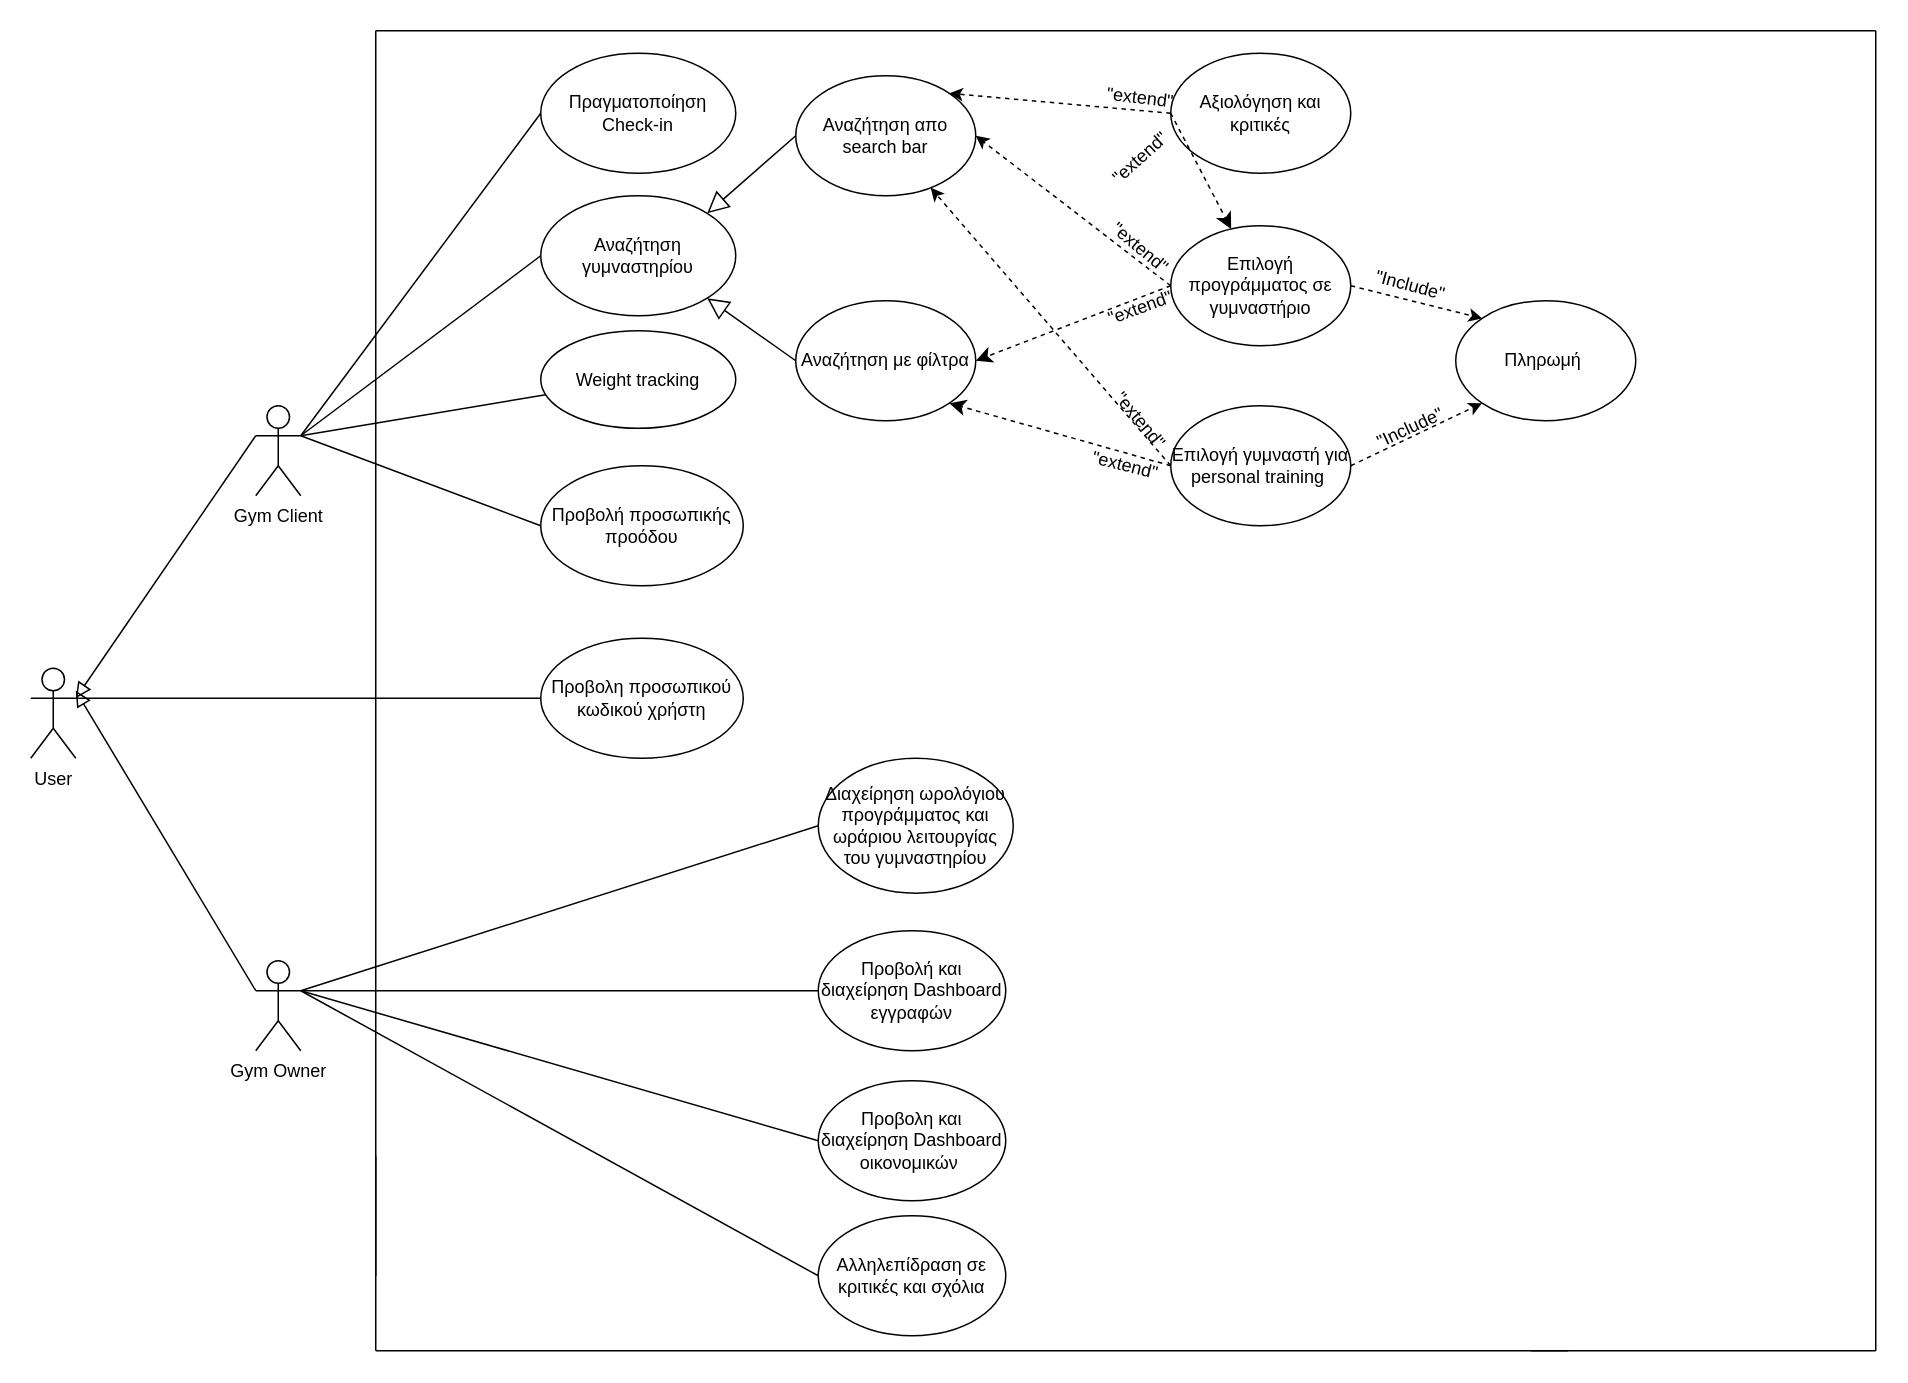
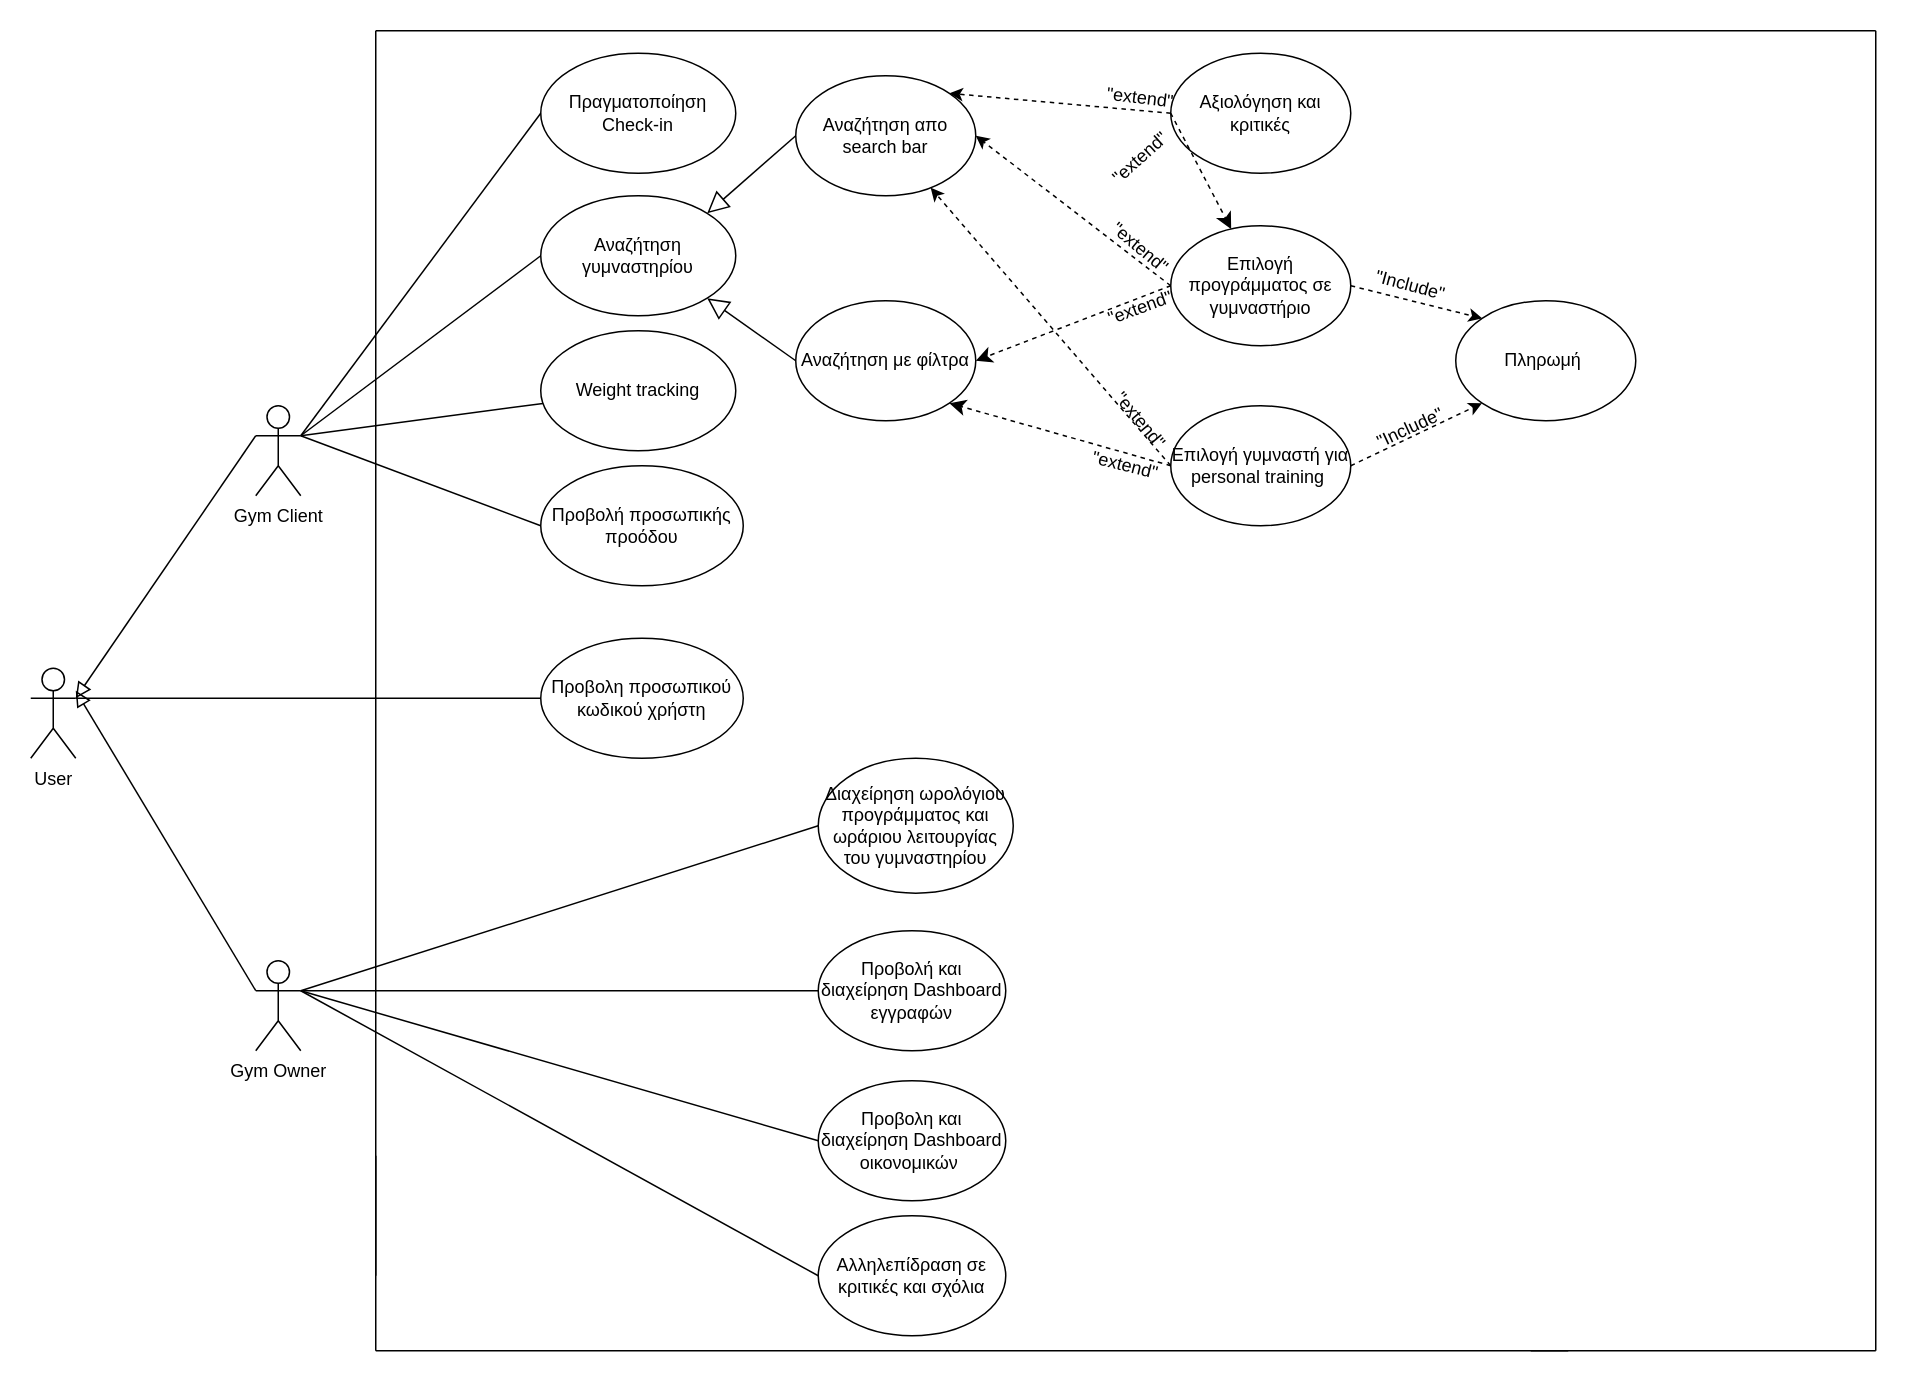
node "Weight tracking": size 195x98 -> 195x120
